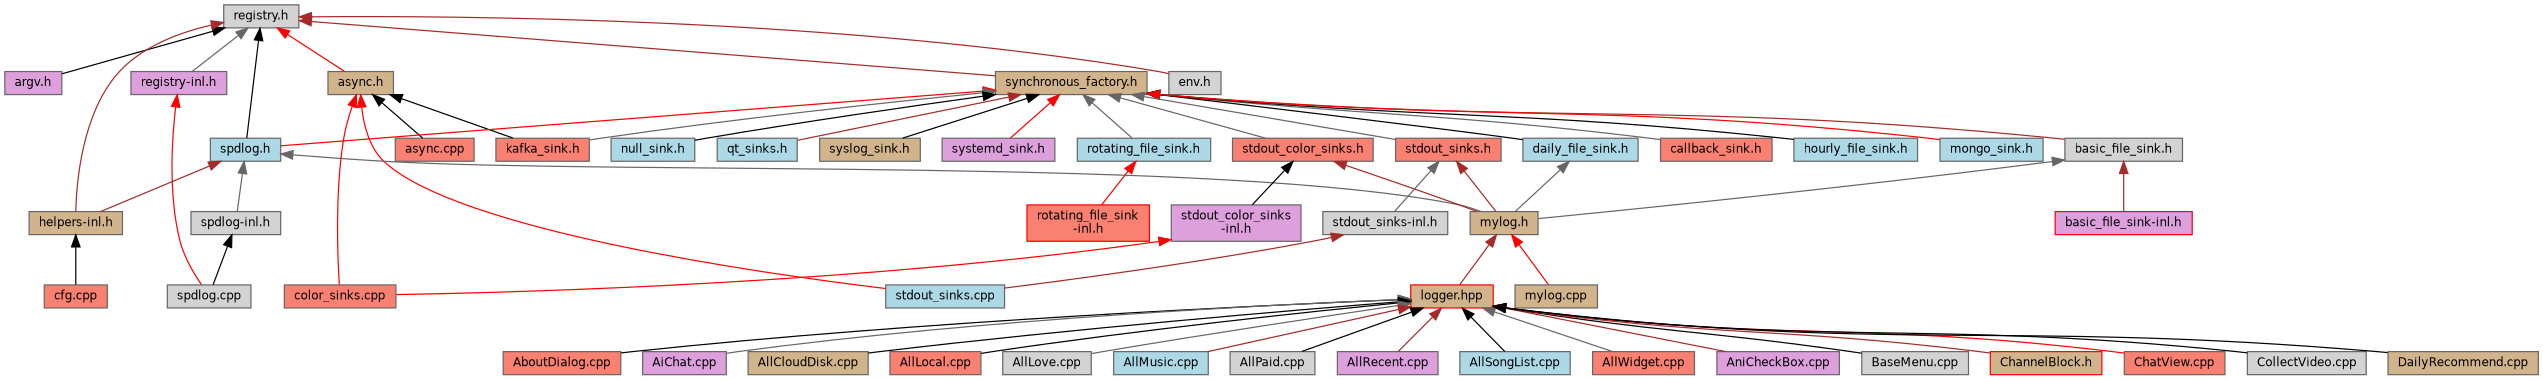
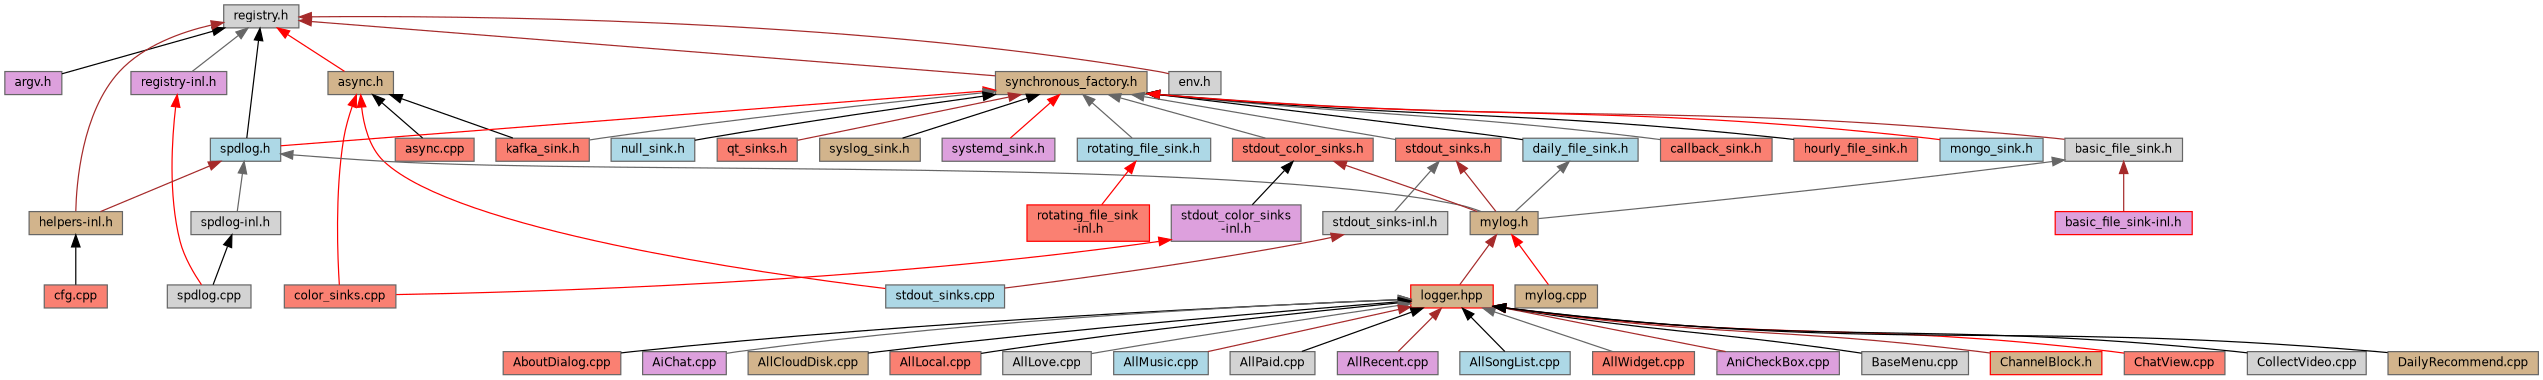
node "qt_sinks.h": fillcolor lightblue -> salmon
node "hourly_file_sink.h": fillcolor lightblue -> salmon
